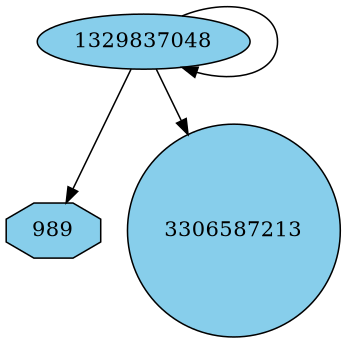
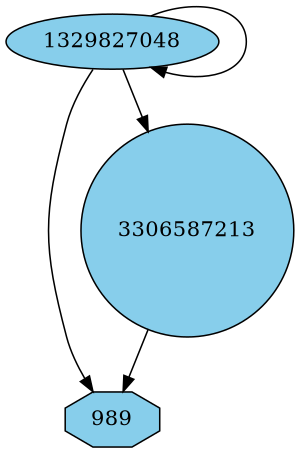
node "1329837048": label "1329837048" -> "1329827048"
edge "3306587213" -> "989": added
